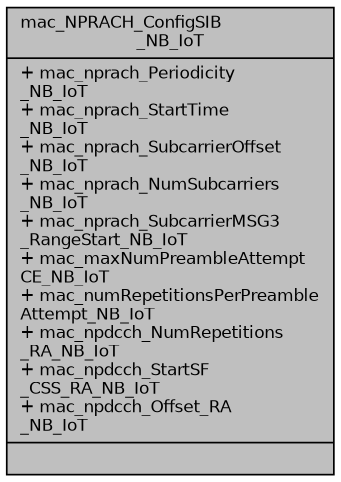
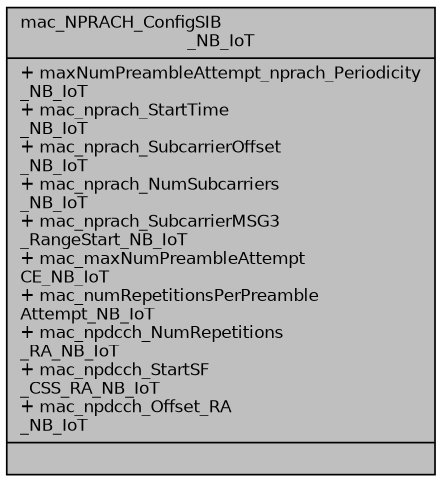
node "mac_NPRACH_ConfigSIB": text "+ mac_nprach_Periodicity" -> "+ maxNumPreambleAttempt_nprach_Periodicity"
